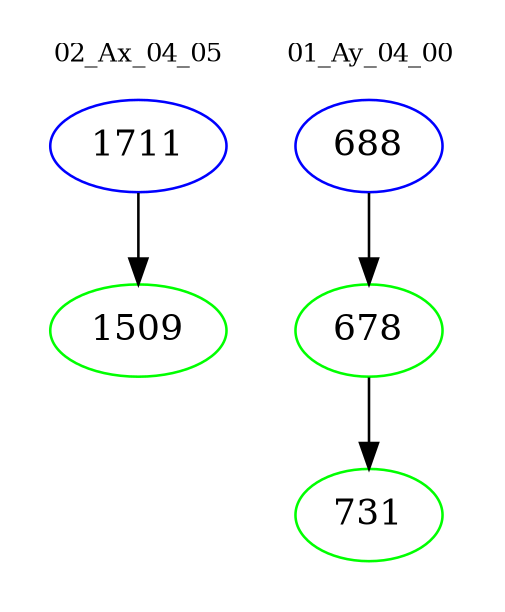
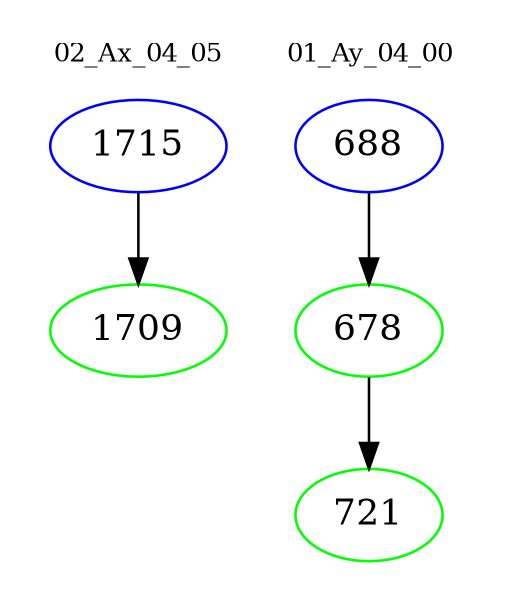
node "1711": label "1711" -> "1715"
node "1509": label "1509" -> "1709"
node "731": label "731" -> "721"
